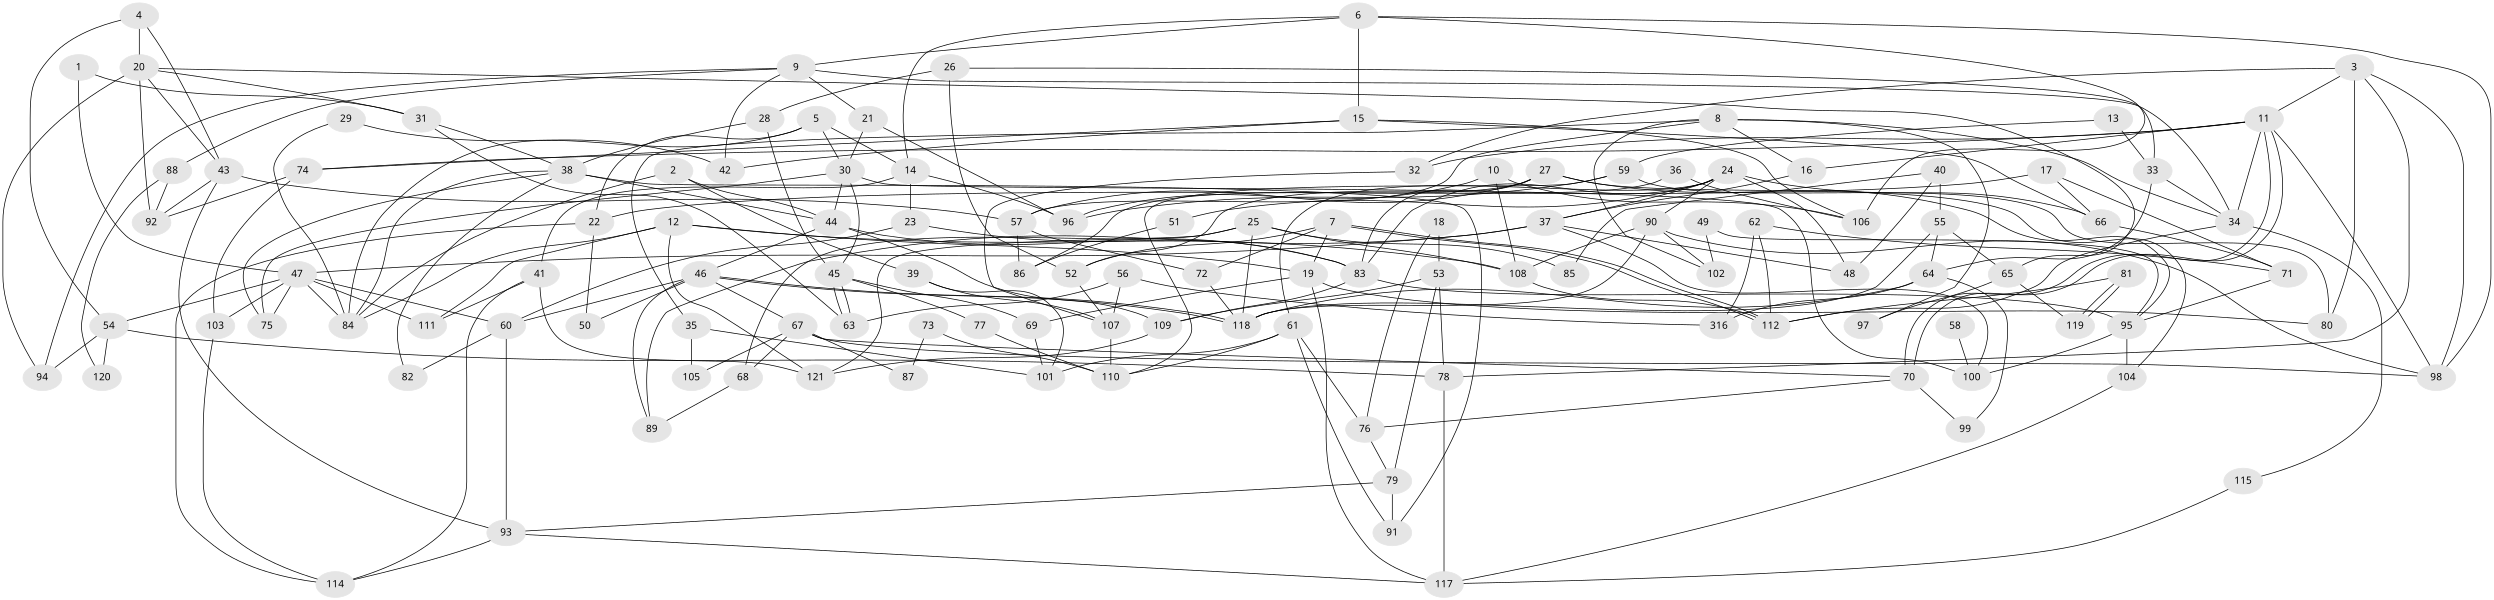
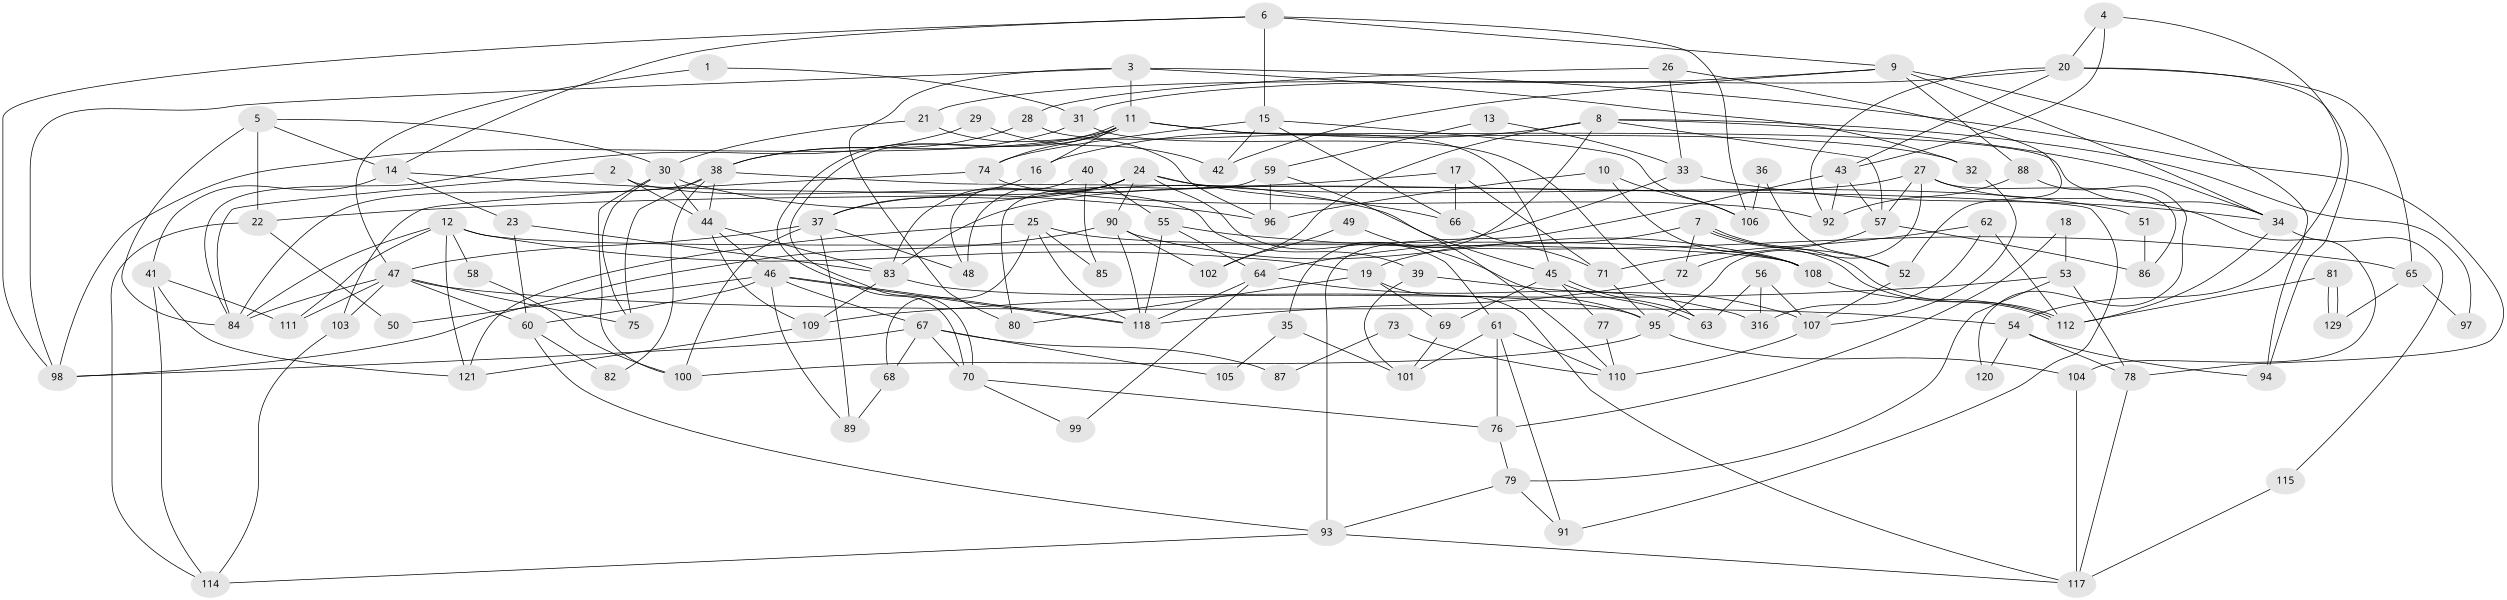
edge "12" -- "58": added
node "119": label "119" -> "129"
